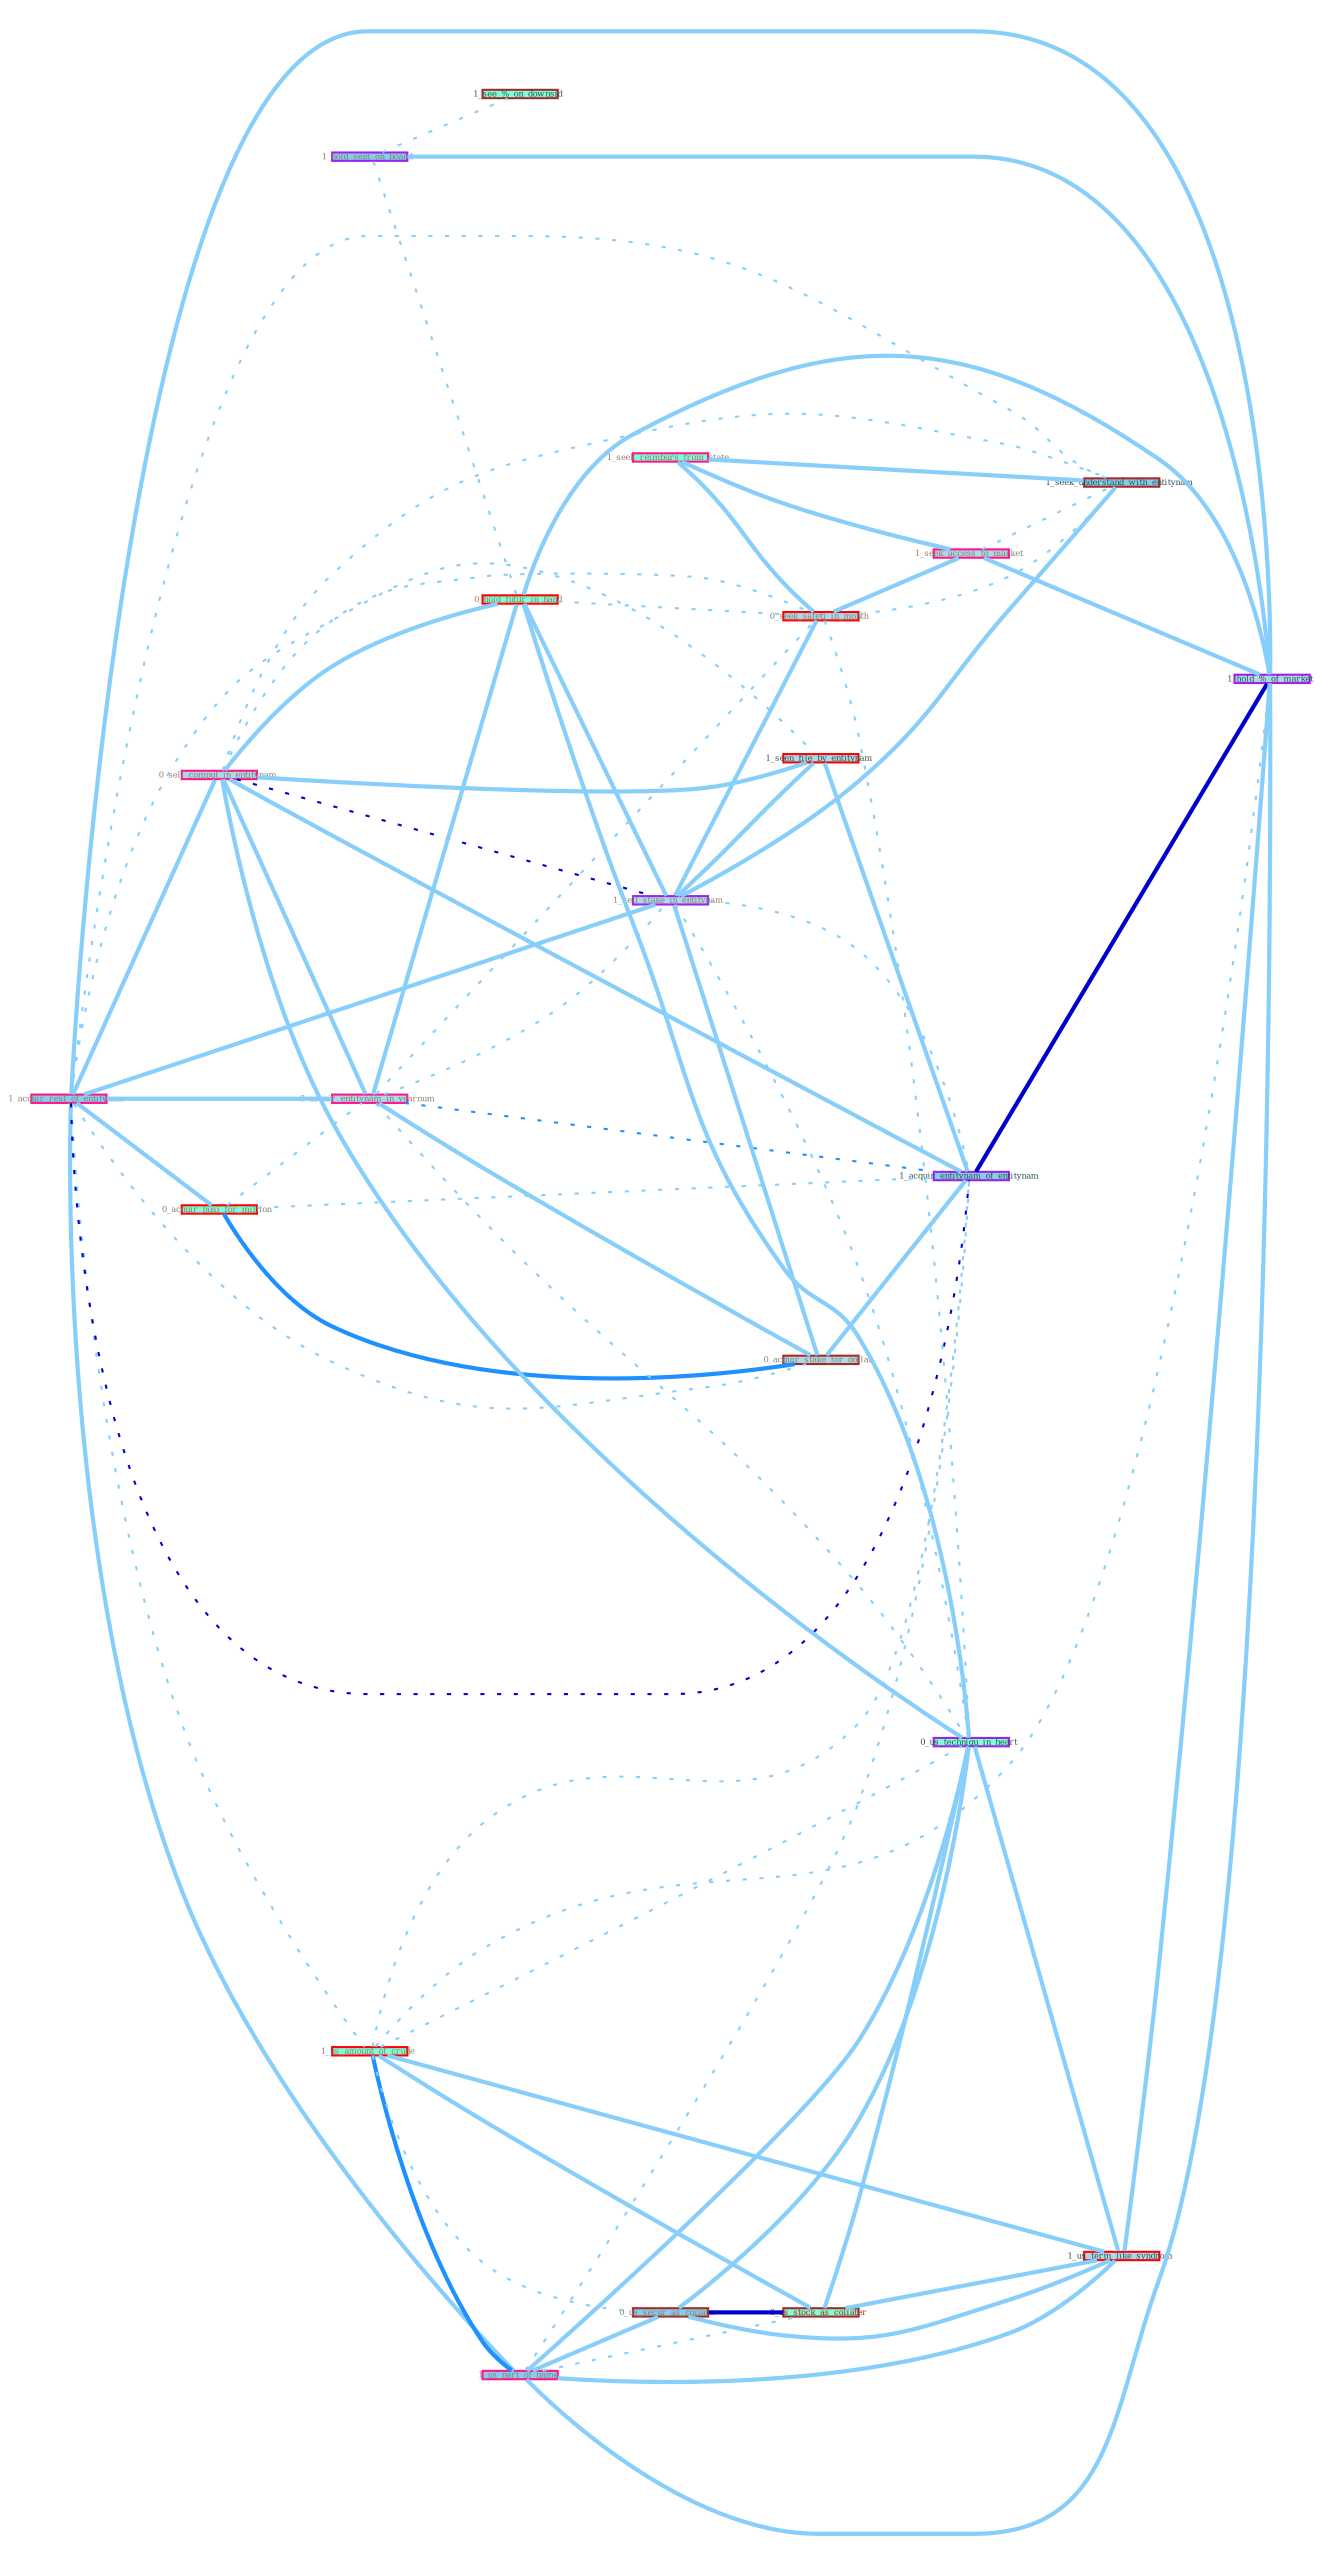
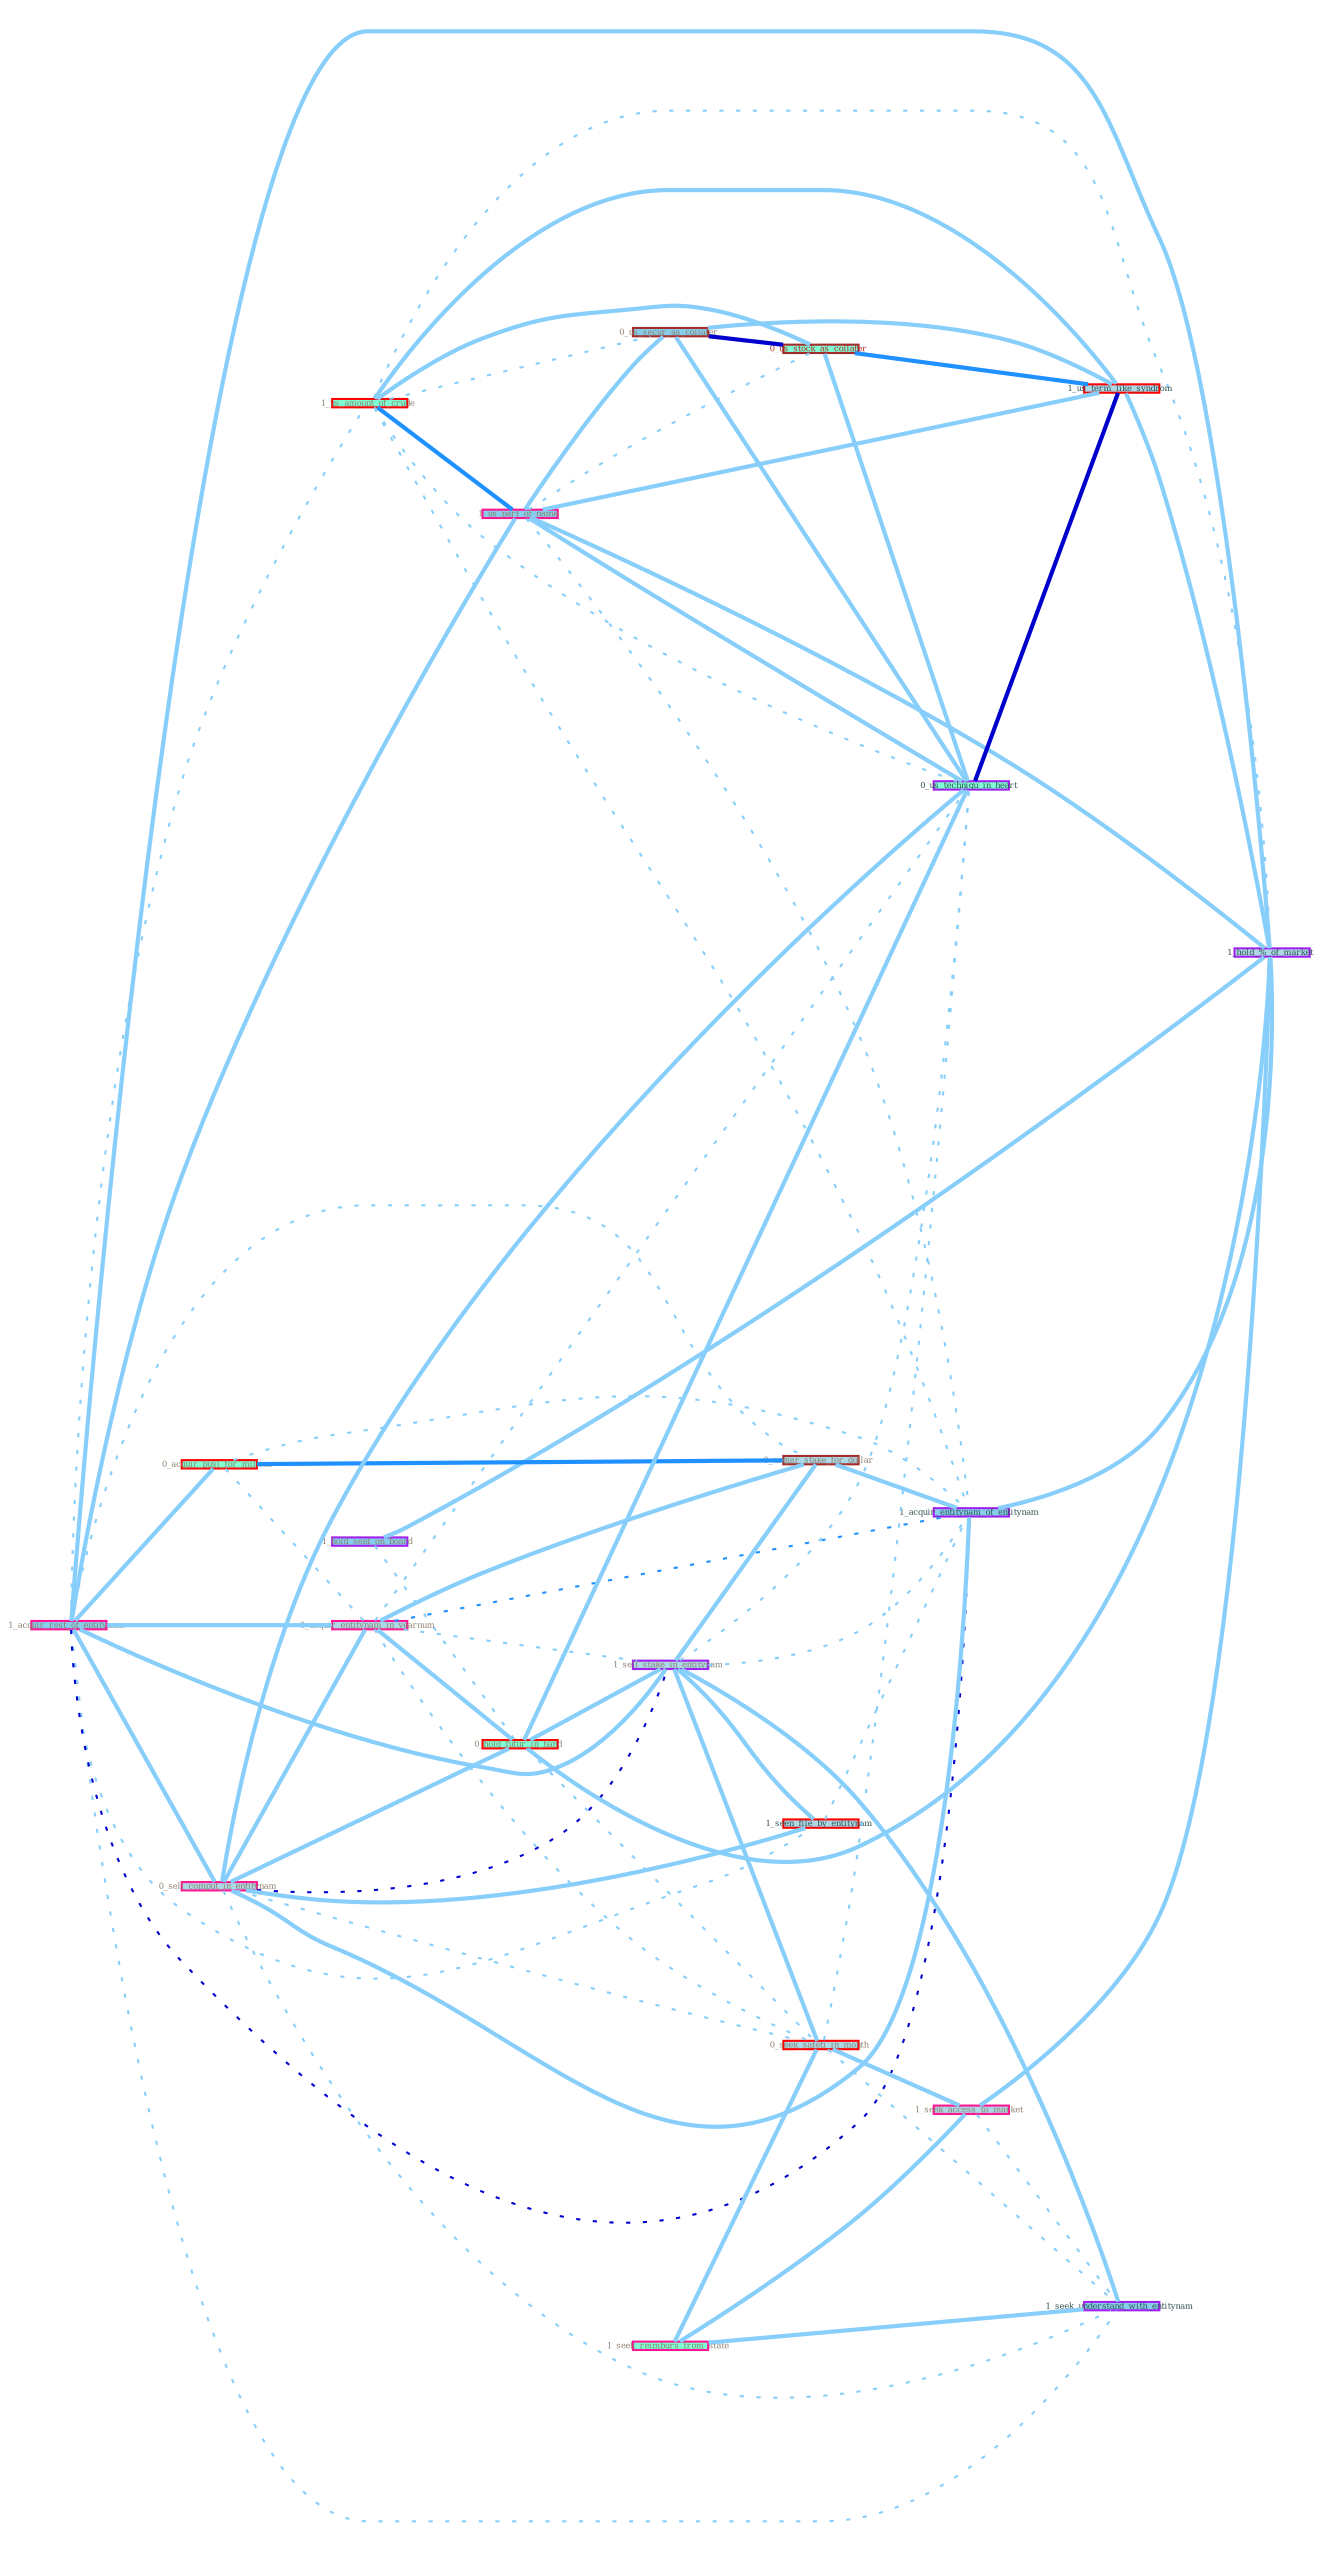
node "1_see_%_on_downsid": removed
node "1_seek_understand_with_entitynam": color brown -> purple
edge "1_seen_file_by_entitynam" -- "1_acquir_entitynam_of_entitynam": style bold -> dotted
edge "1_hold_%_of_market" -- "1_acquir_entitynam_of_entitynam": color #0000cd -> #87cefa
edge "0_us_techniqu_in_heart" -- "1_us_term_like_syndrom": color #87cefa -> #0000cd
edge "1_us_term_like_syndrom" -- "0_us_stock_as_collater": color #87cefa -> #1e90ff
